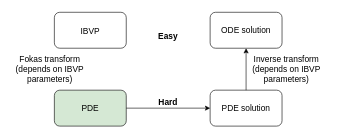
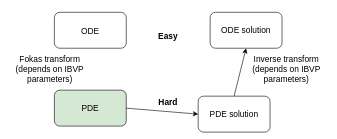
node "IBVP": label "IBVP" -> "ODE"
node "PDE solution": moved (246, 108) -> (234, 114)
